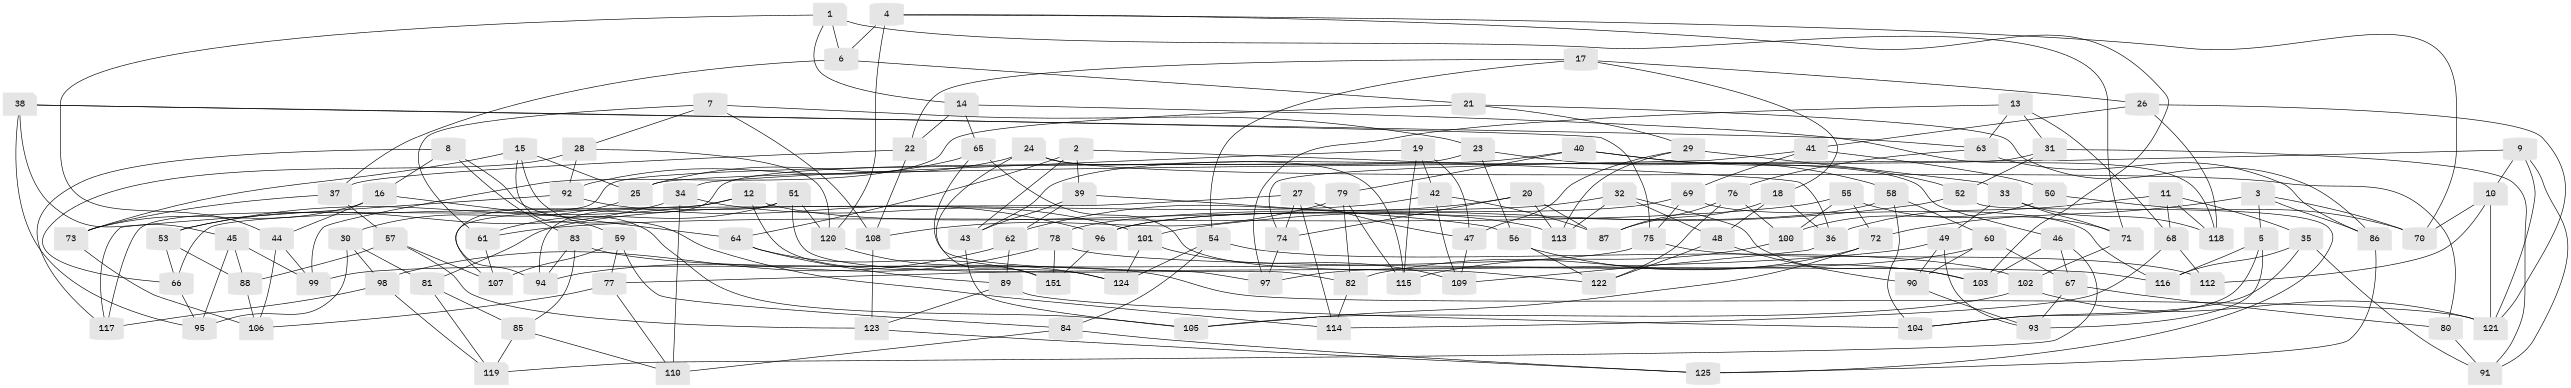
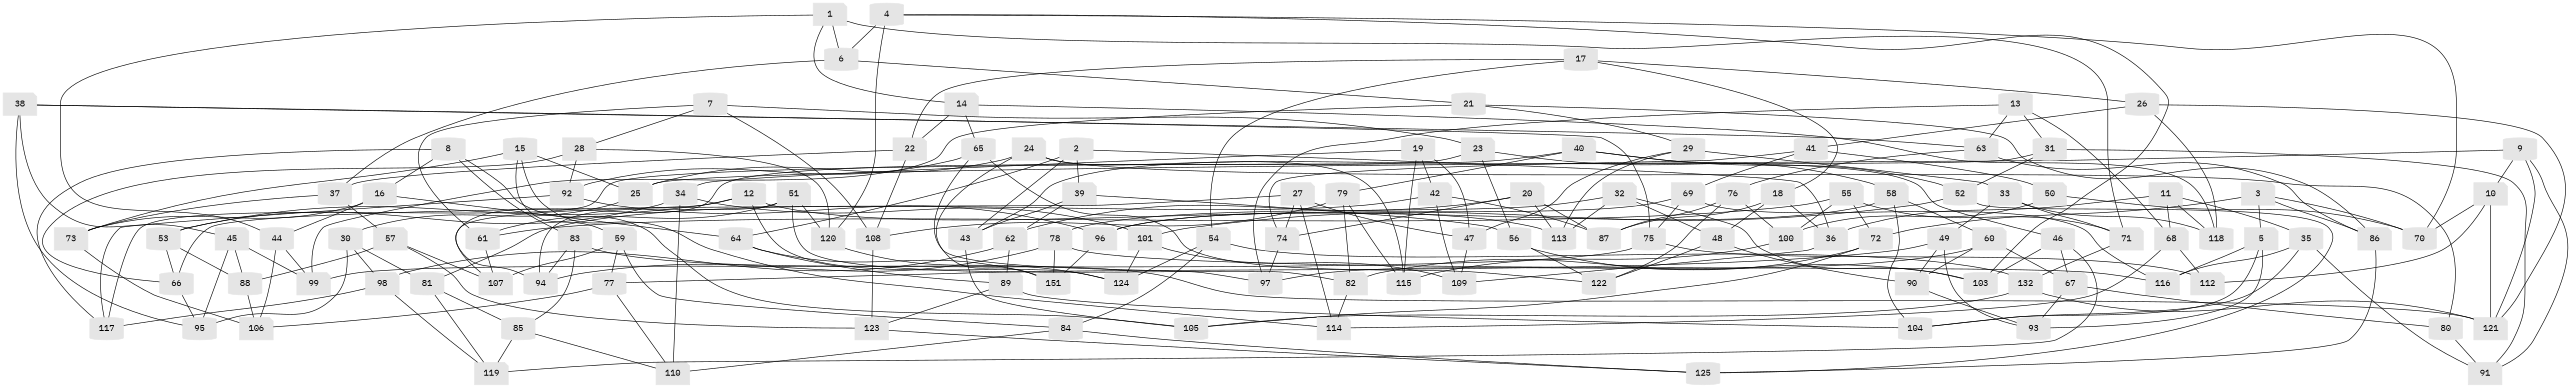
node "102": label "102" -> "132"
